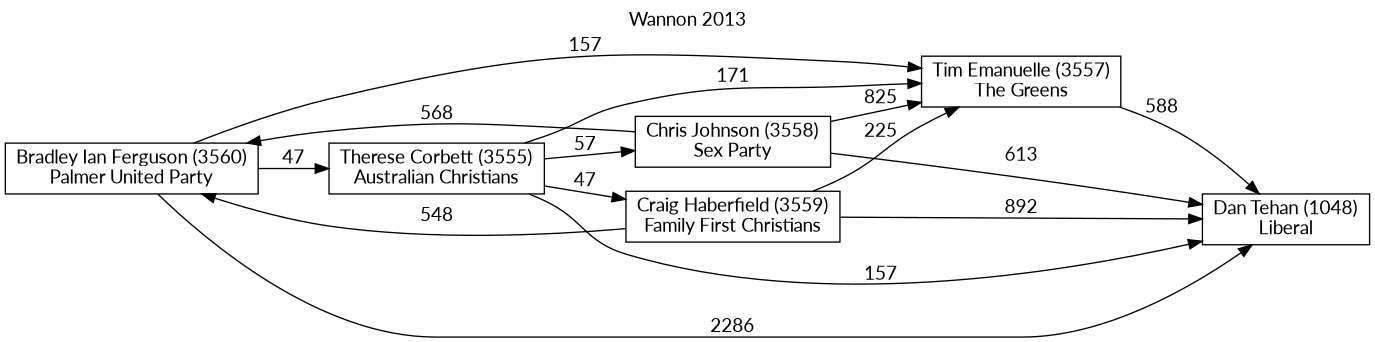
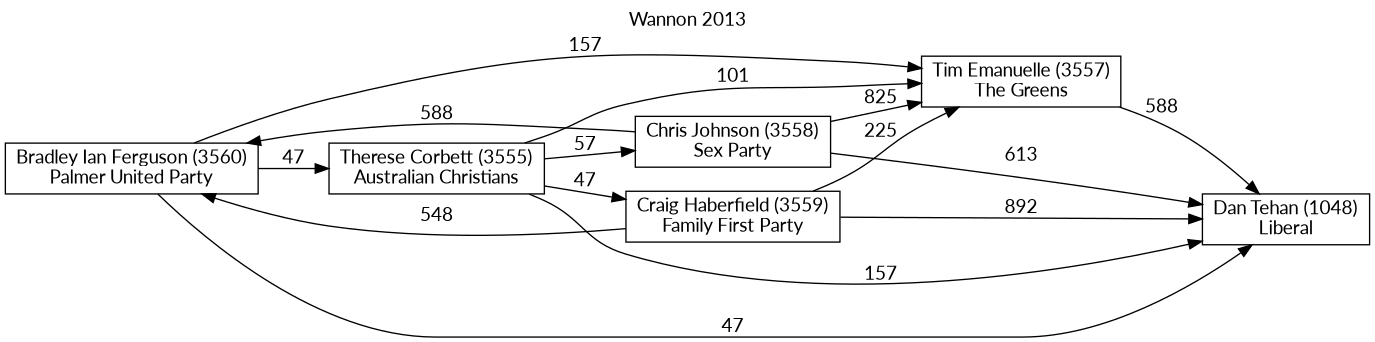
edge "Therese Corbett (3555) Australian Christians" -> "Tim Emanuelle (3557) The Greens": label "171" -> "101"
edge "Chris Johnson (3558) Sex Party" -> "Bradley Ian Ferguson (3560) Palmer United Party": label "568" -> "588"
node "Craig Haberfield (3559) Family First Christians": label "Craig Haberfield (3559) Family First Christians" -> "Craig Haberfield (3559) Family First Party"
edge "Bradley Ian Ferguson (3560) Palmer United Party" -> "Dan Tehan (1048) Liberal": label "2286" -> "47"
